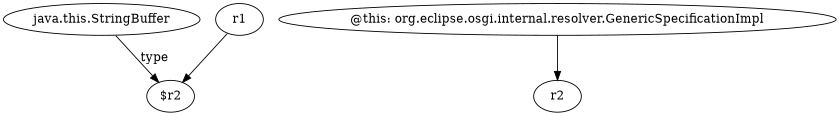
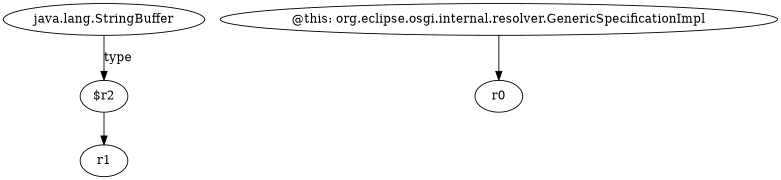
node "java.this.StringBuffer": label "java.this.StringBuffer" -> "java.lang.StringBuffer"
edge "r1" -> "$r2": reversed
node "r2": label "r2" -> "r0"
